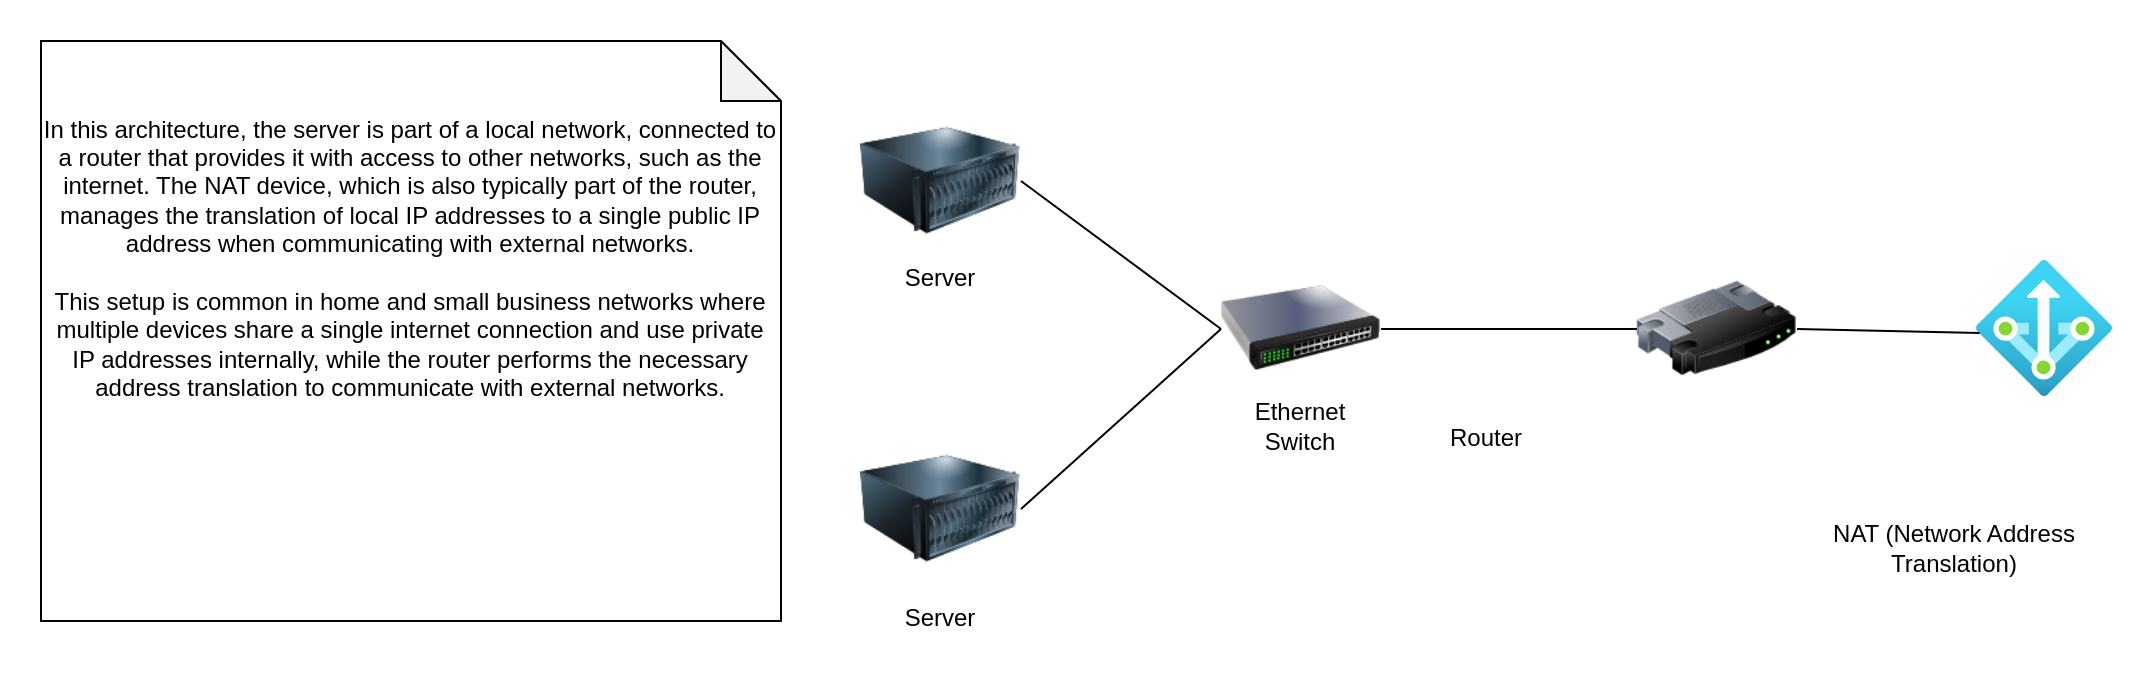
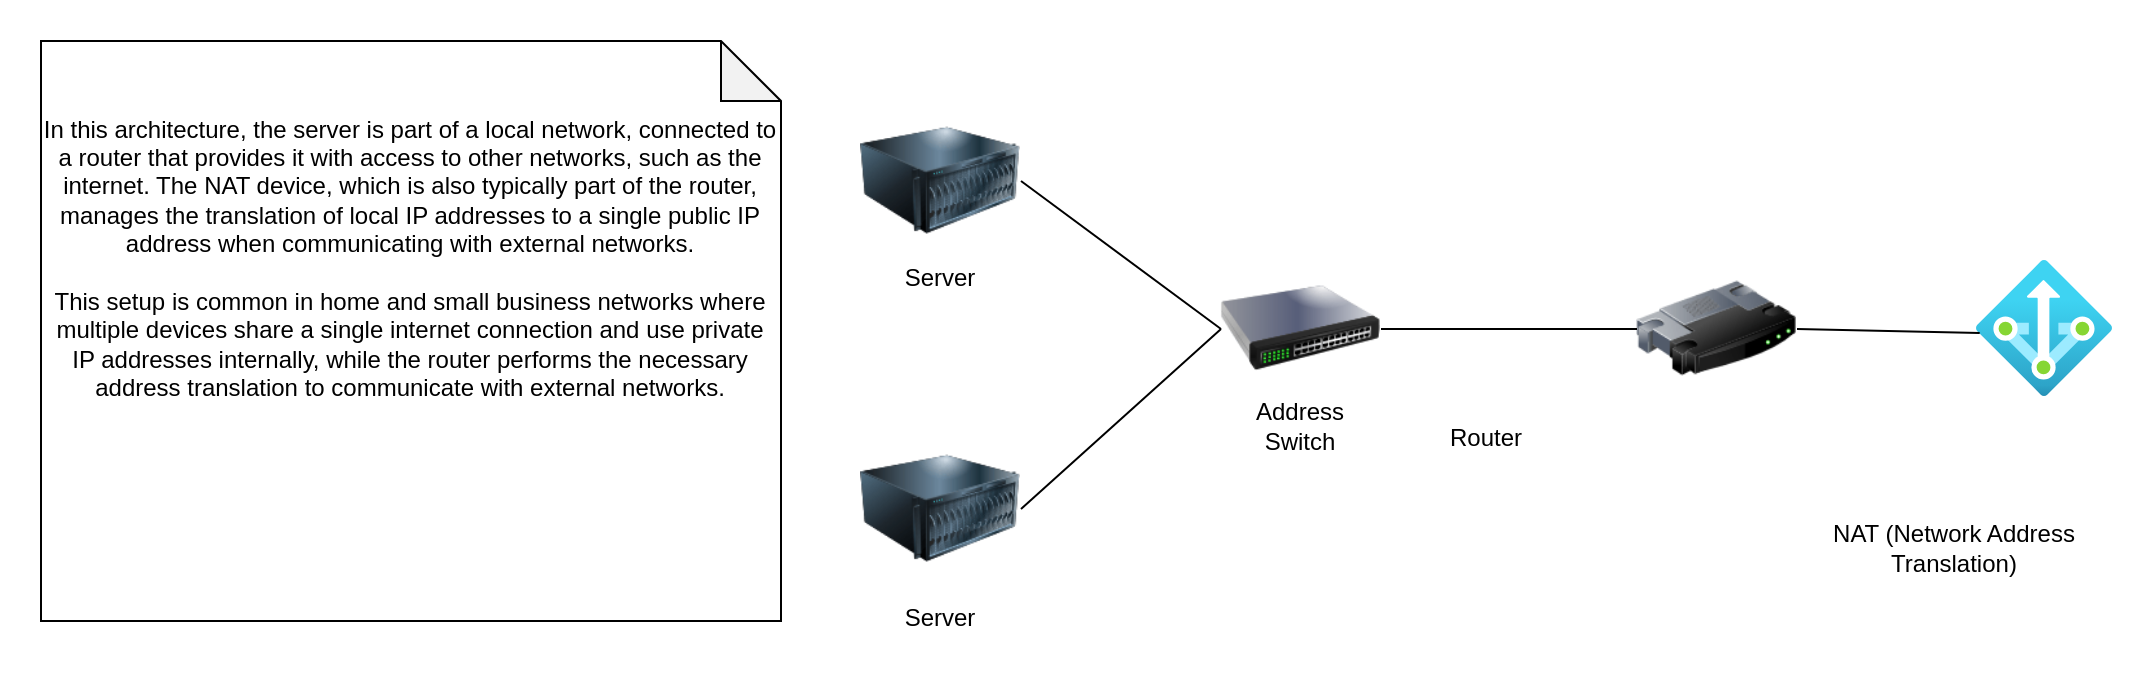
node "Ethernet Switch": label "Ethernet Switch" -> "Address Switch"
